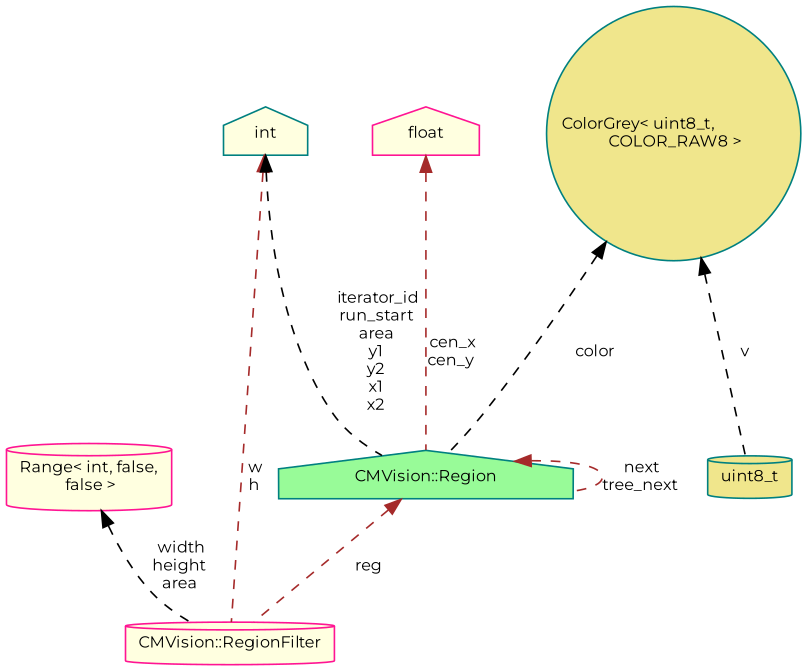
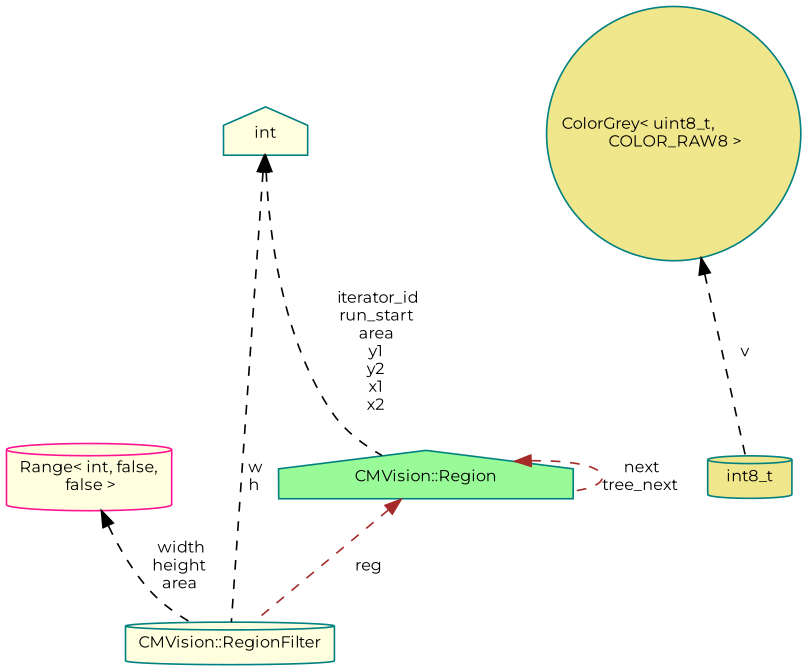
node "float": removed
edge "CMVision::Region" -> "ColorGrey< uint8_t, COLOR_RAW8 >": removed, label "color"
edge "CMVision::RegionFilter" -> "int": color brown -> black
node "uint8_t": label "uint8_t" -> "int8_t"
node "CMVision::RegionFilter": color deeppink -> teal
